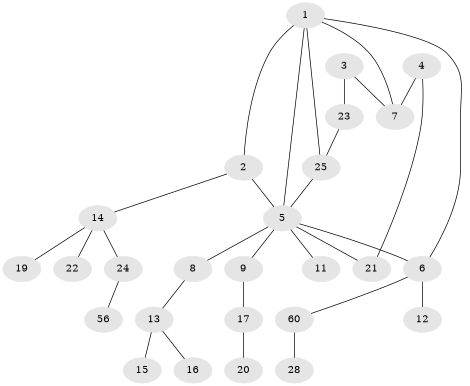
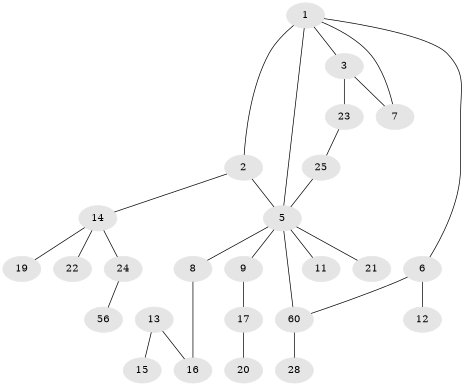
node "4": removed
edge "1" -- "25": now "1" -- "3"
edge "5" -- "6": now "5" -- "60"
edge "8" -- "13": now "8" -- "16"
